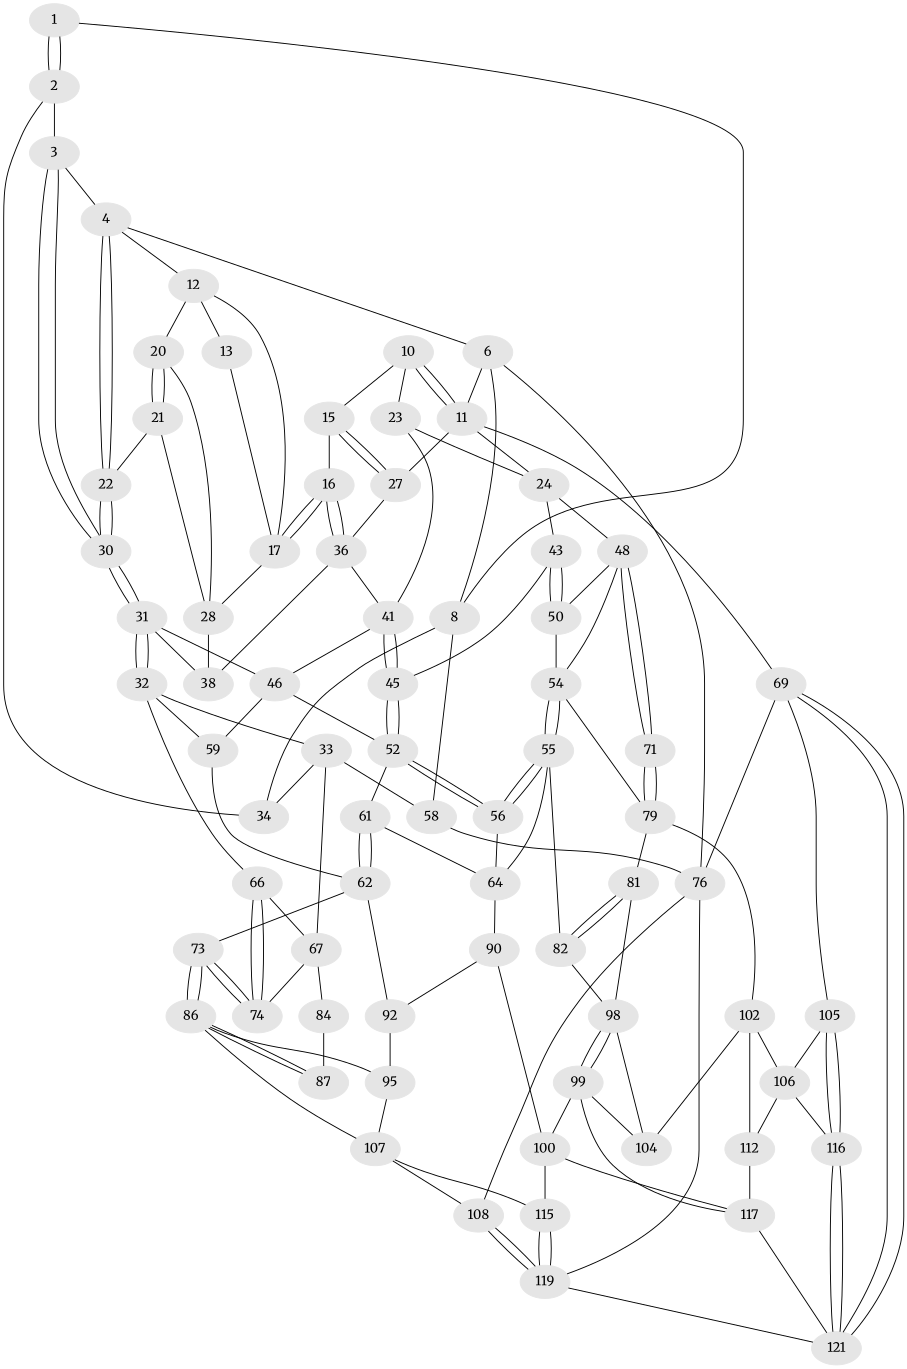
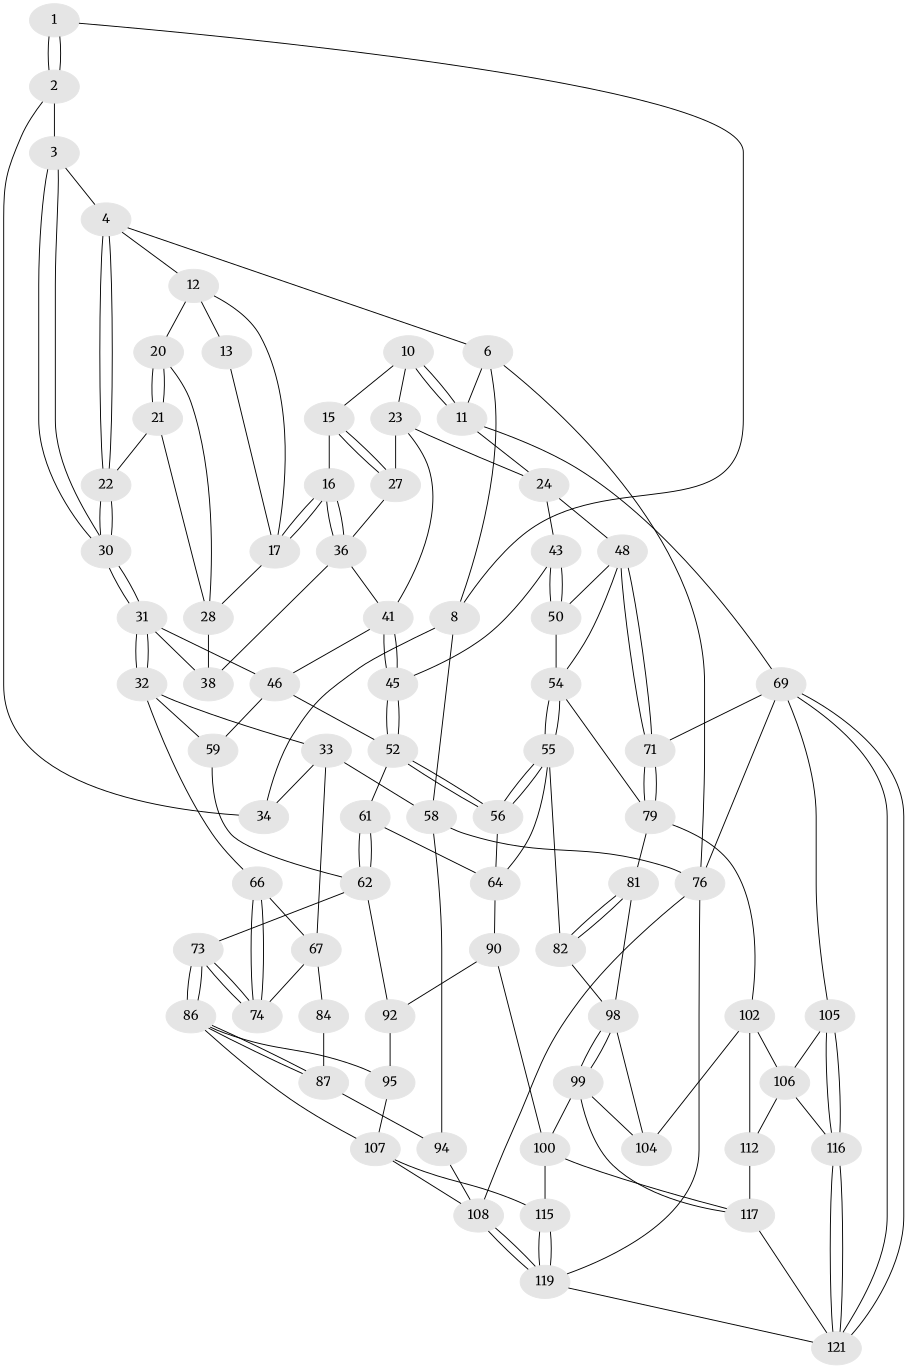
edge "11" -- "27": now "23" -- "27"
edge "69" -- "71": added
node "94": added
